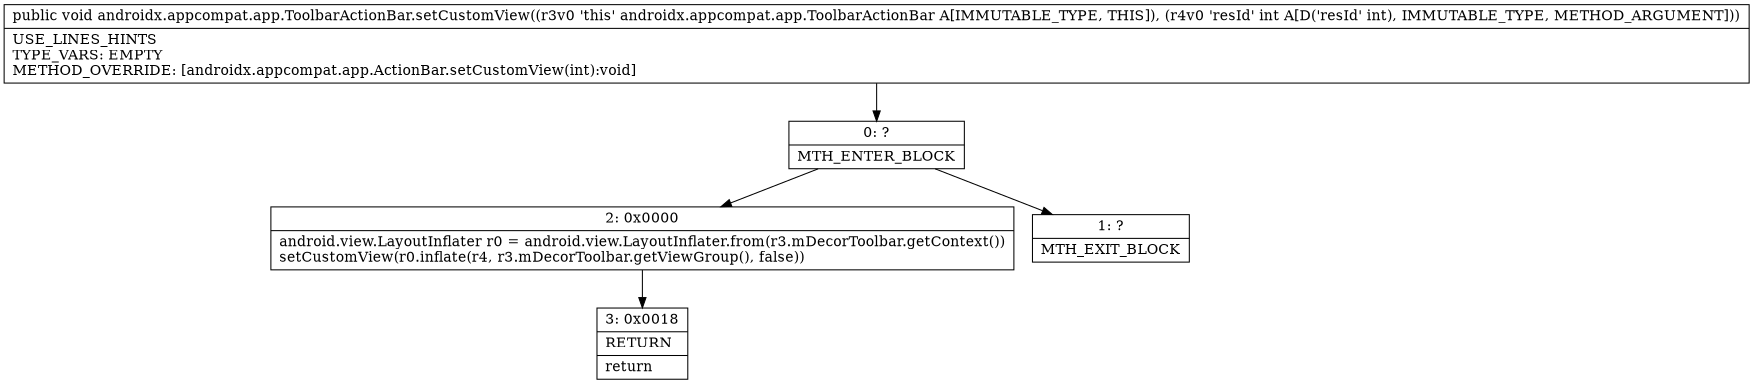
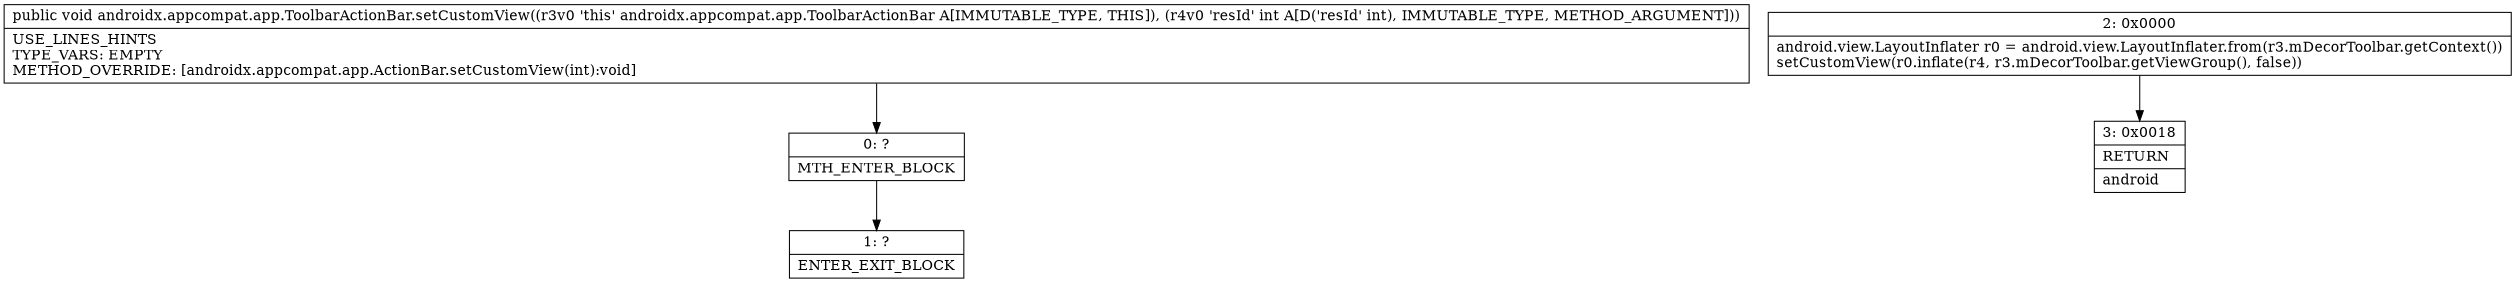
edge "0: ?" -> "2: 0x0000": removed
node "1: ?": text "MTH_EXIT_BLOCK" -> "ENTER_EXIT_BLOCK"
node "3: 0x0018": text "return" -> "android"
